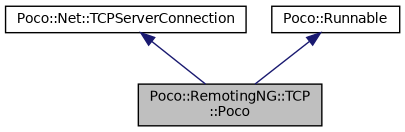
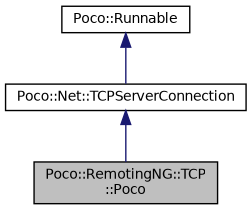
edge "Poco::RemotingNG::TCP ::Poco" -> "Poco::Runnable": now "Poco::Net::TCPServerConnection" -> "Poco::Runnable"
